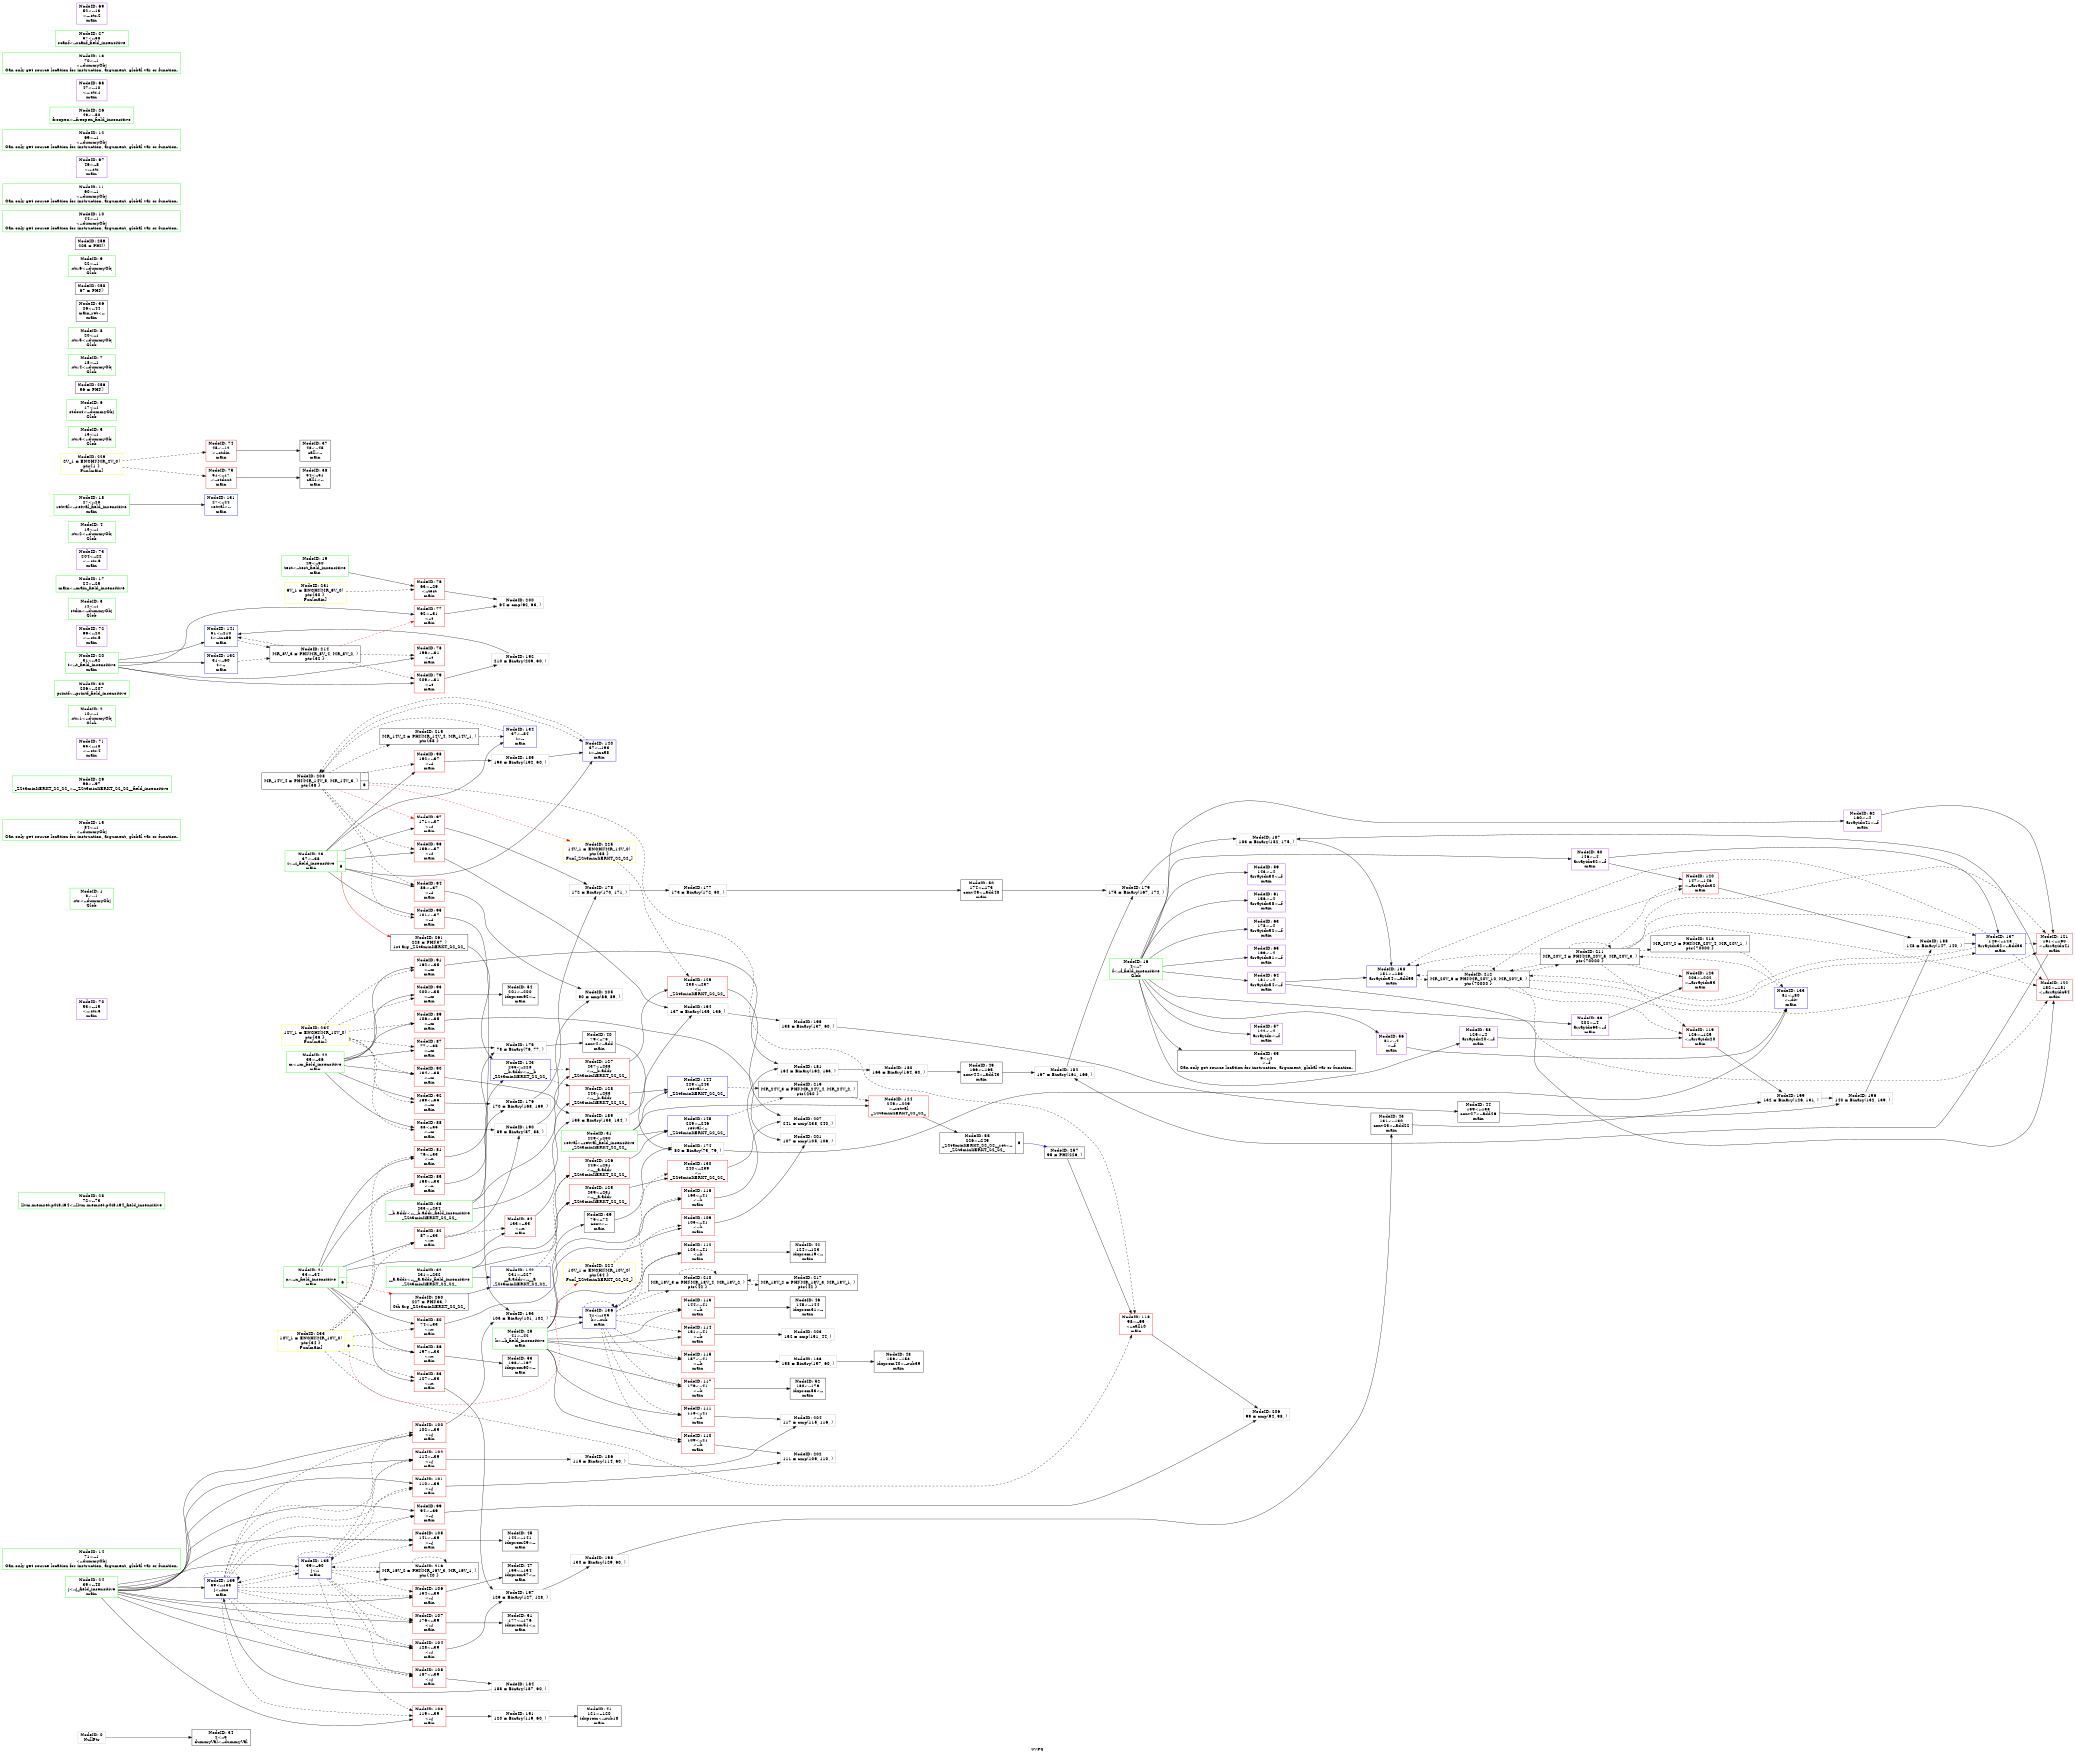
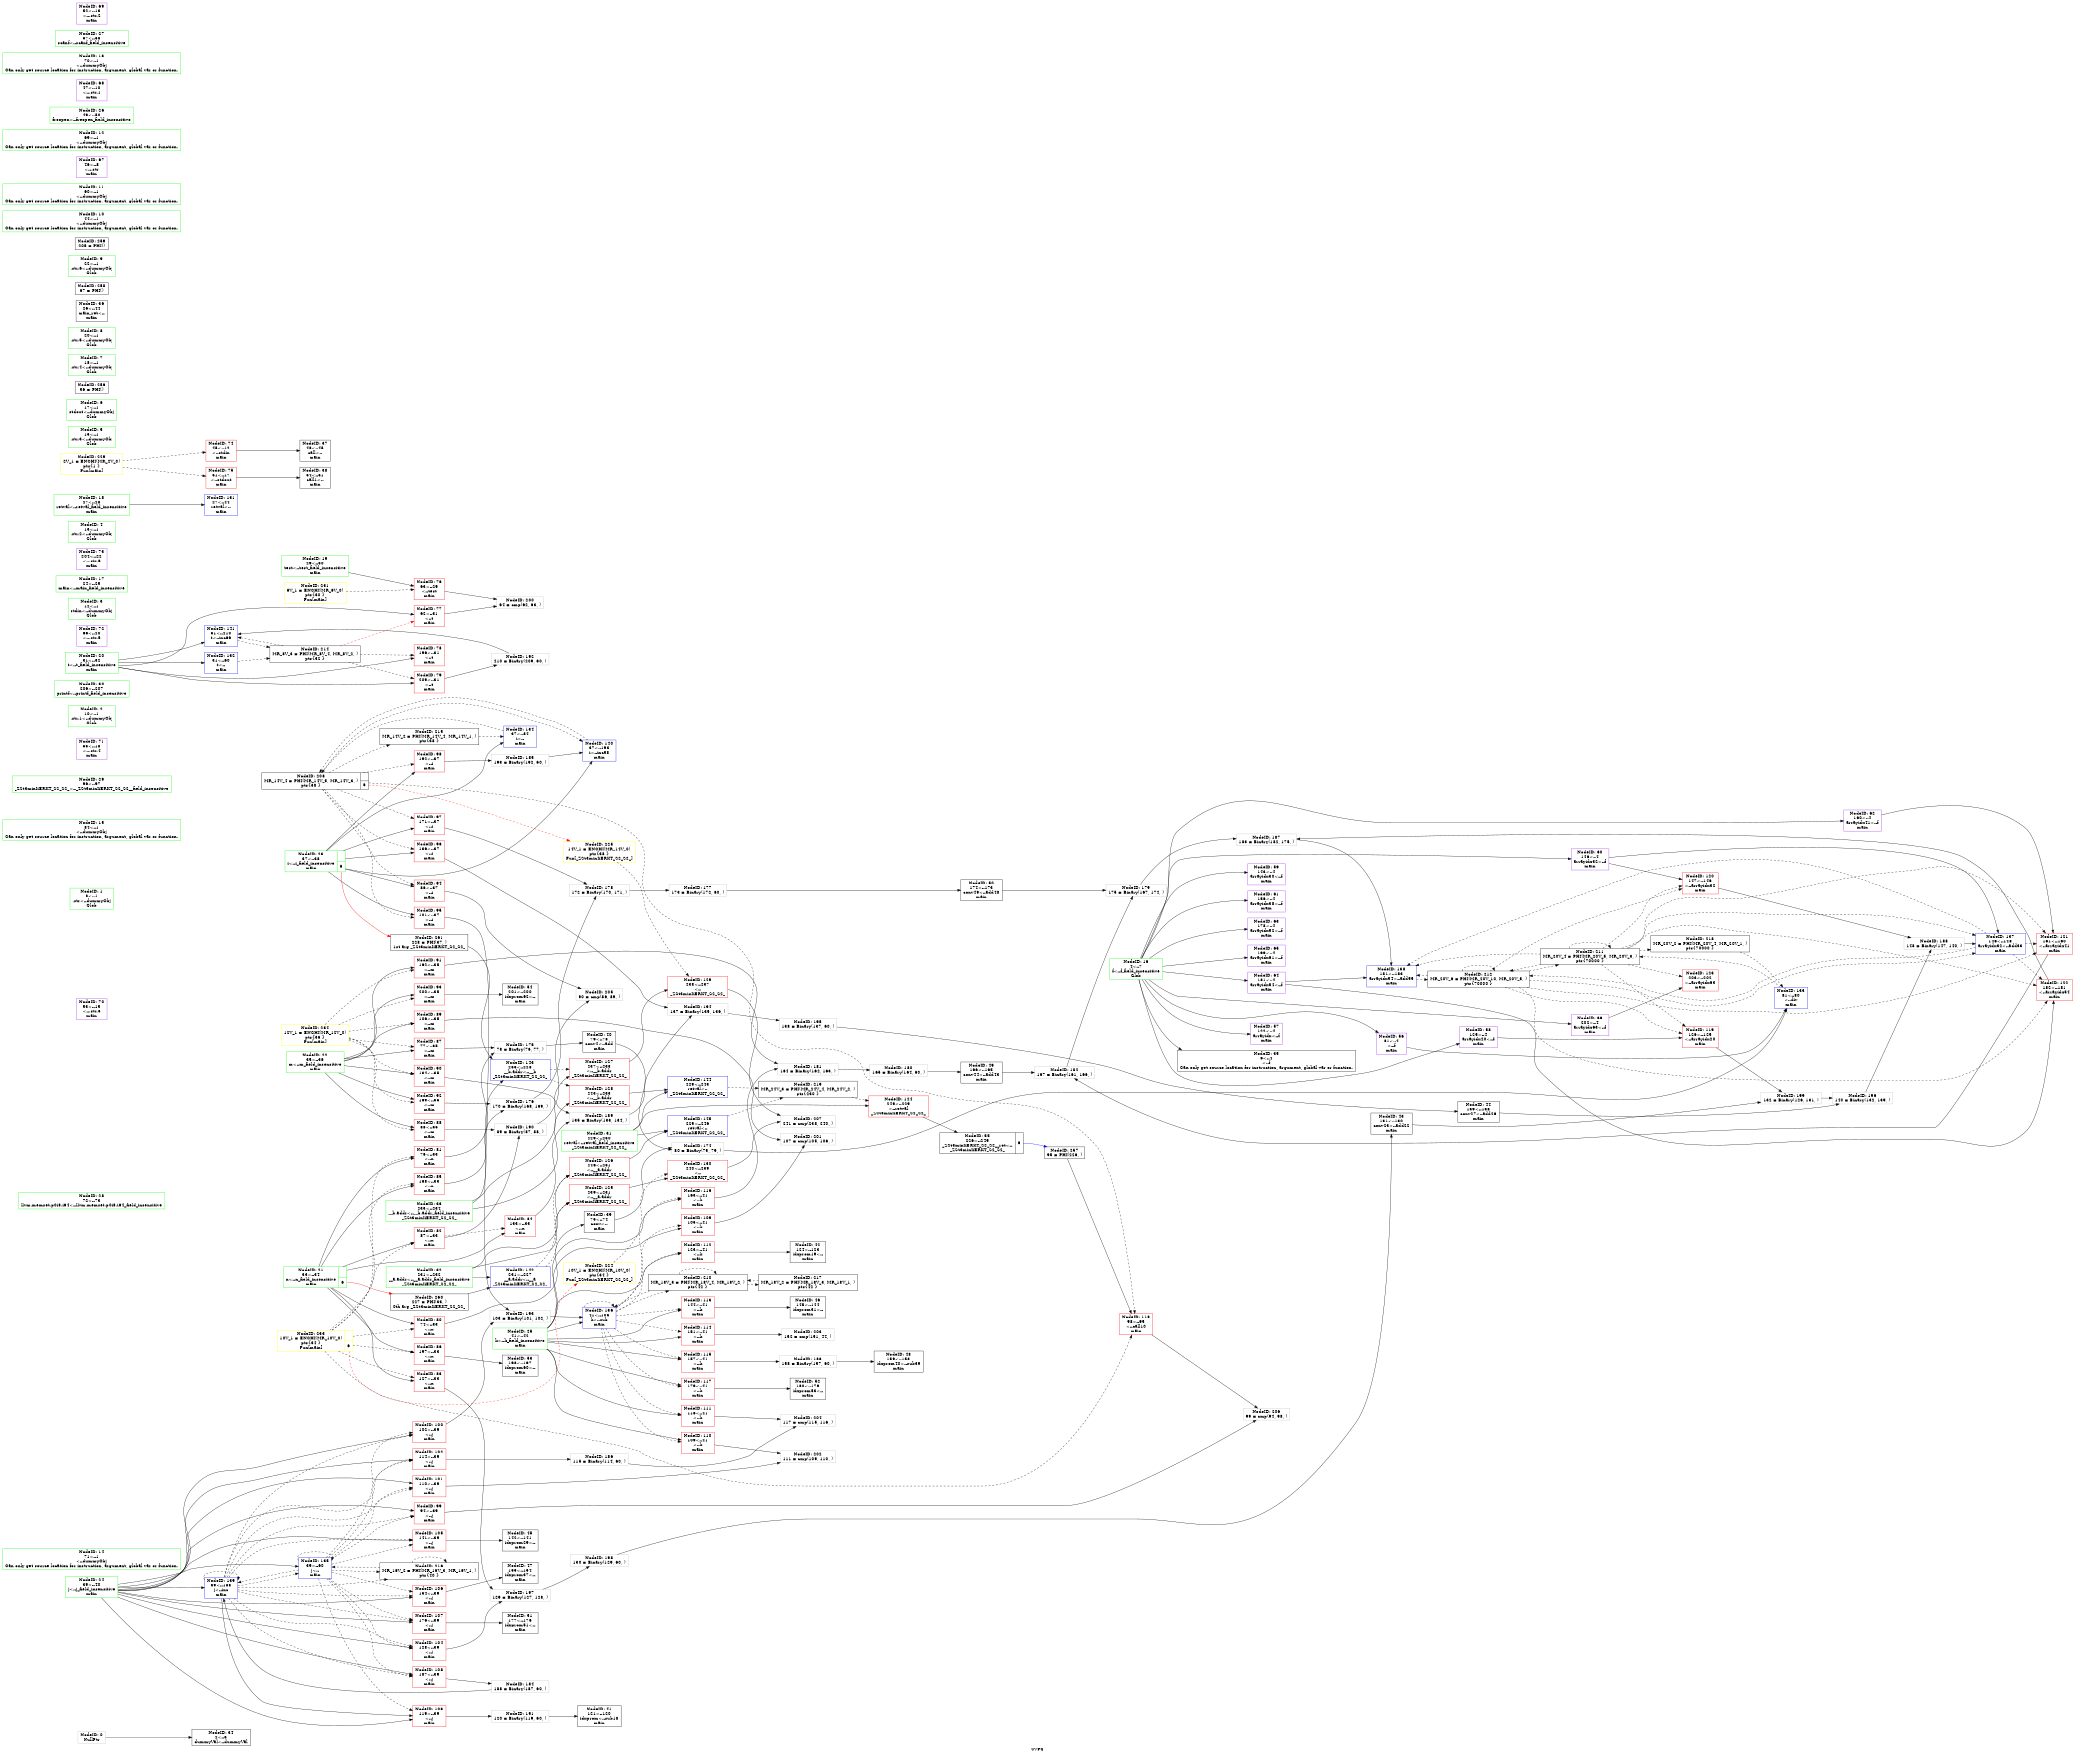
edge "NodeID: 208" -> "NodeID: 97": color red -> black
edge "NodeID: 21" -> "NodeID: 260": style dashed -> solid
edge "NodeID: 139" -> "NodeID: 103": style dashed -> solid
